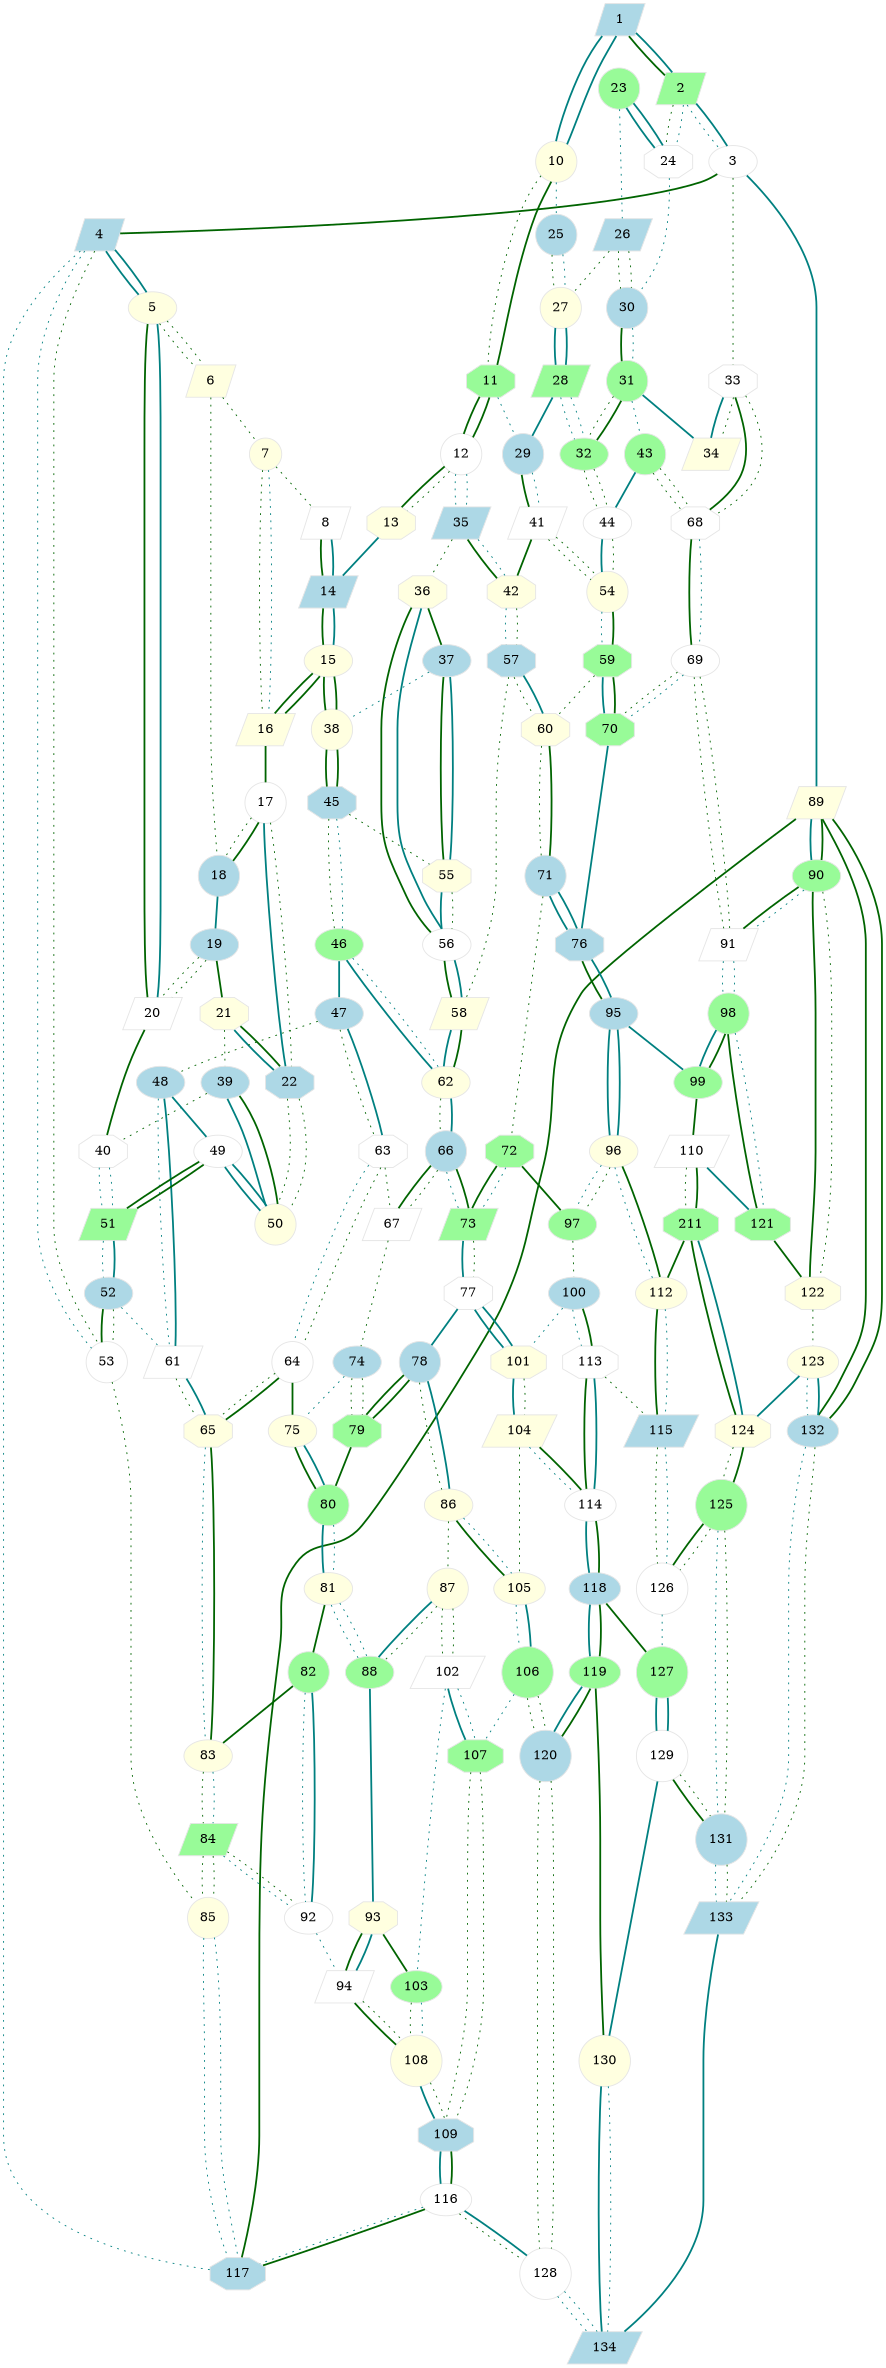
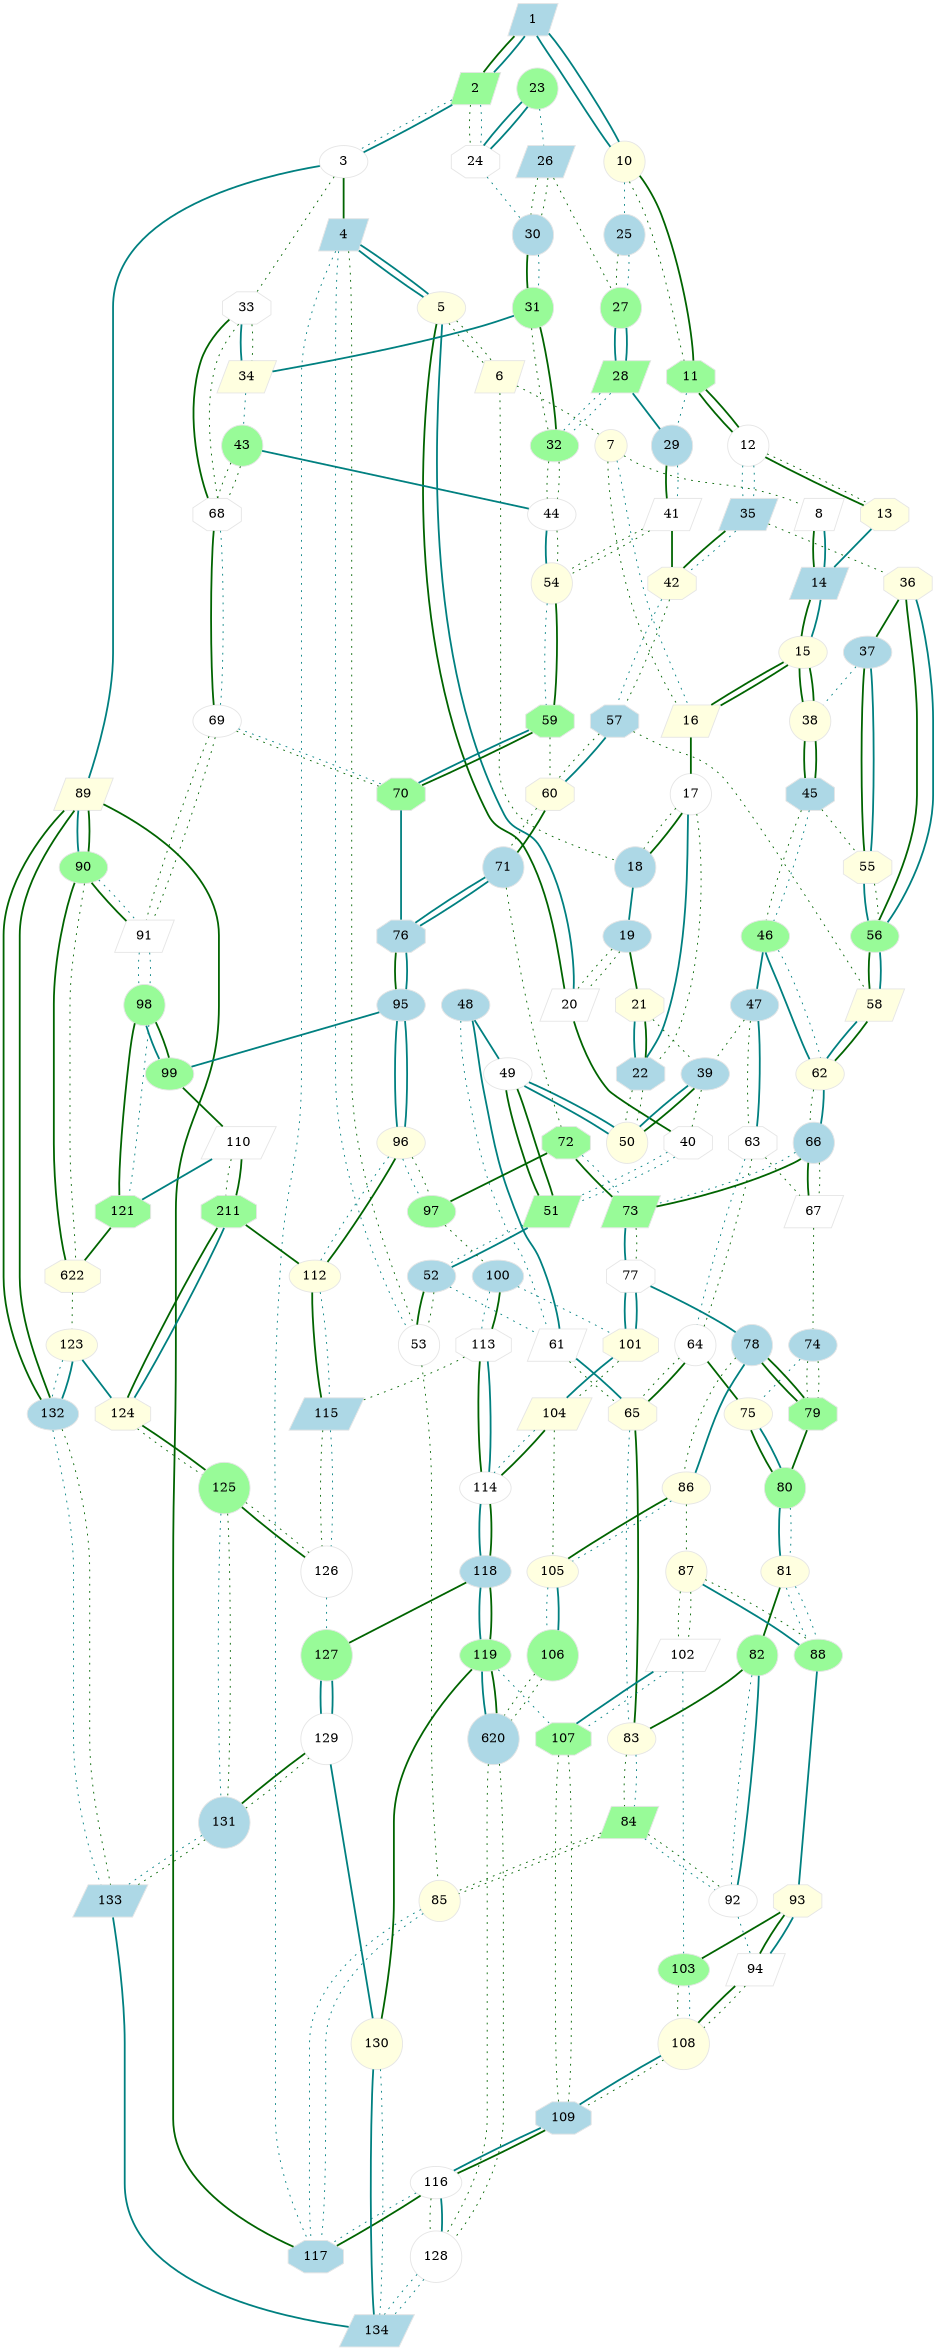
node "27": fillcolor lightyellow -> palegreen
edge "31" -- "43": now "34" -- "43"
node "56": fillcolor white -> palegreen
edge "47" -- "48": now "47" -- "39"
node "122": label "122" -> "622"
edge "106" -- "107": now "119" -- "107"
node "120": label "120" -> "620"
